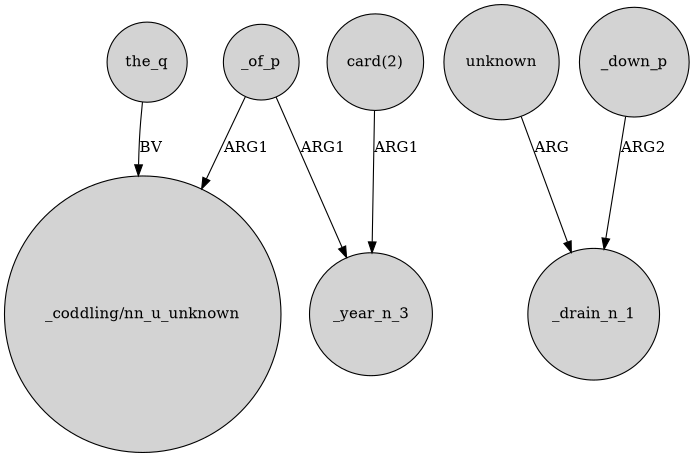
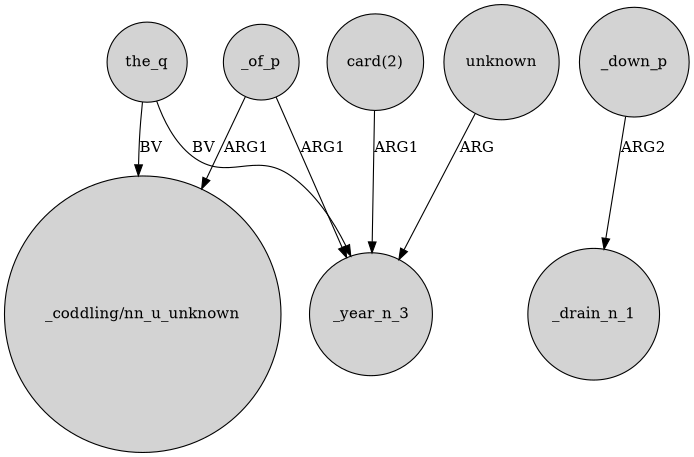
edge "the_q" -> "_year_n_3": added, label "BV"
edge "unknown" -> "_drain_n_1": now "unknown" -> "_year_n_3"
